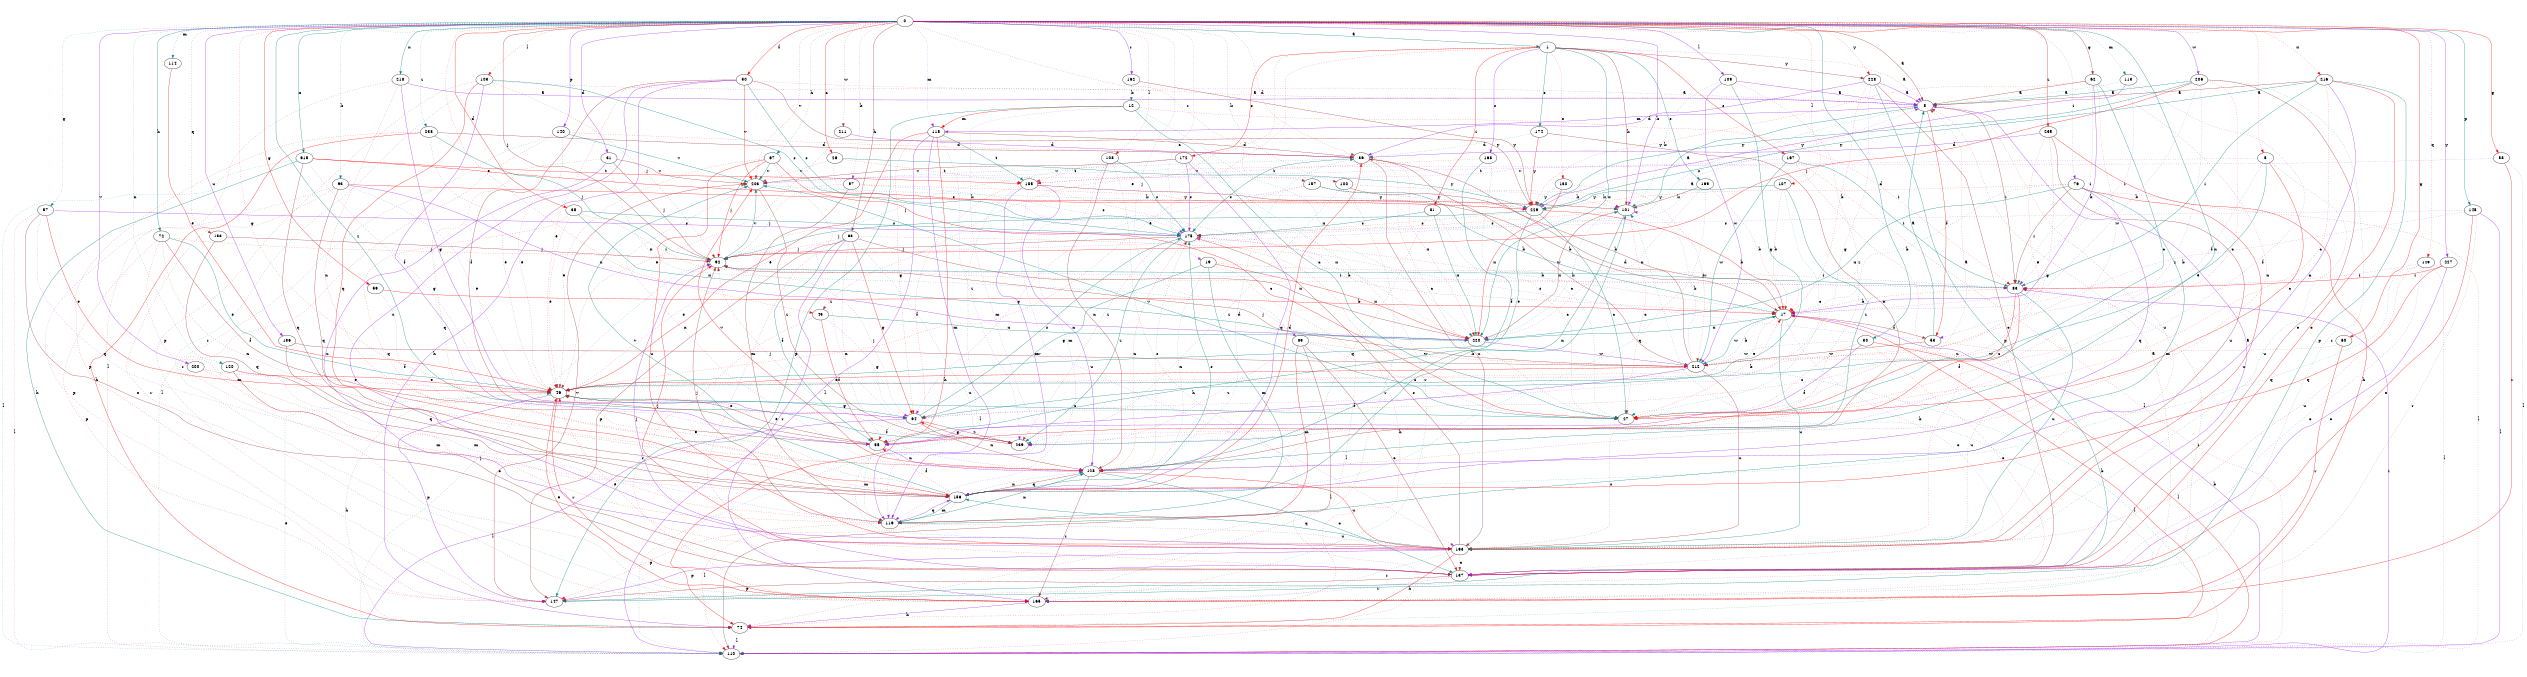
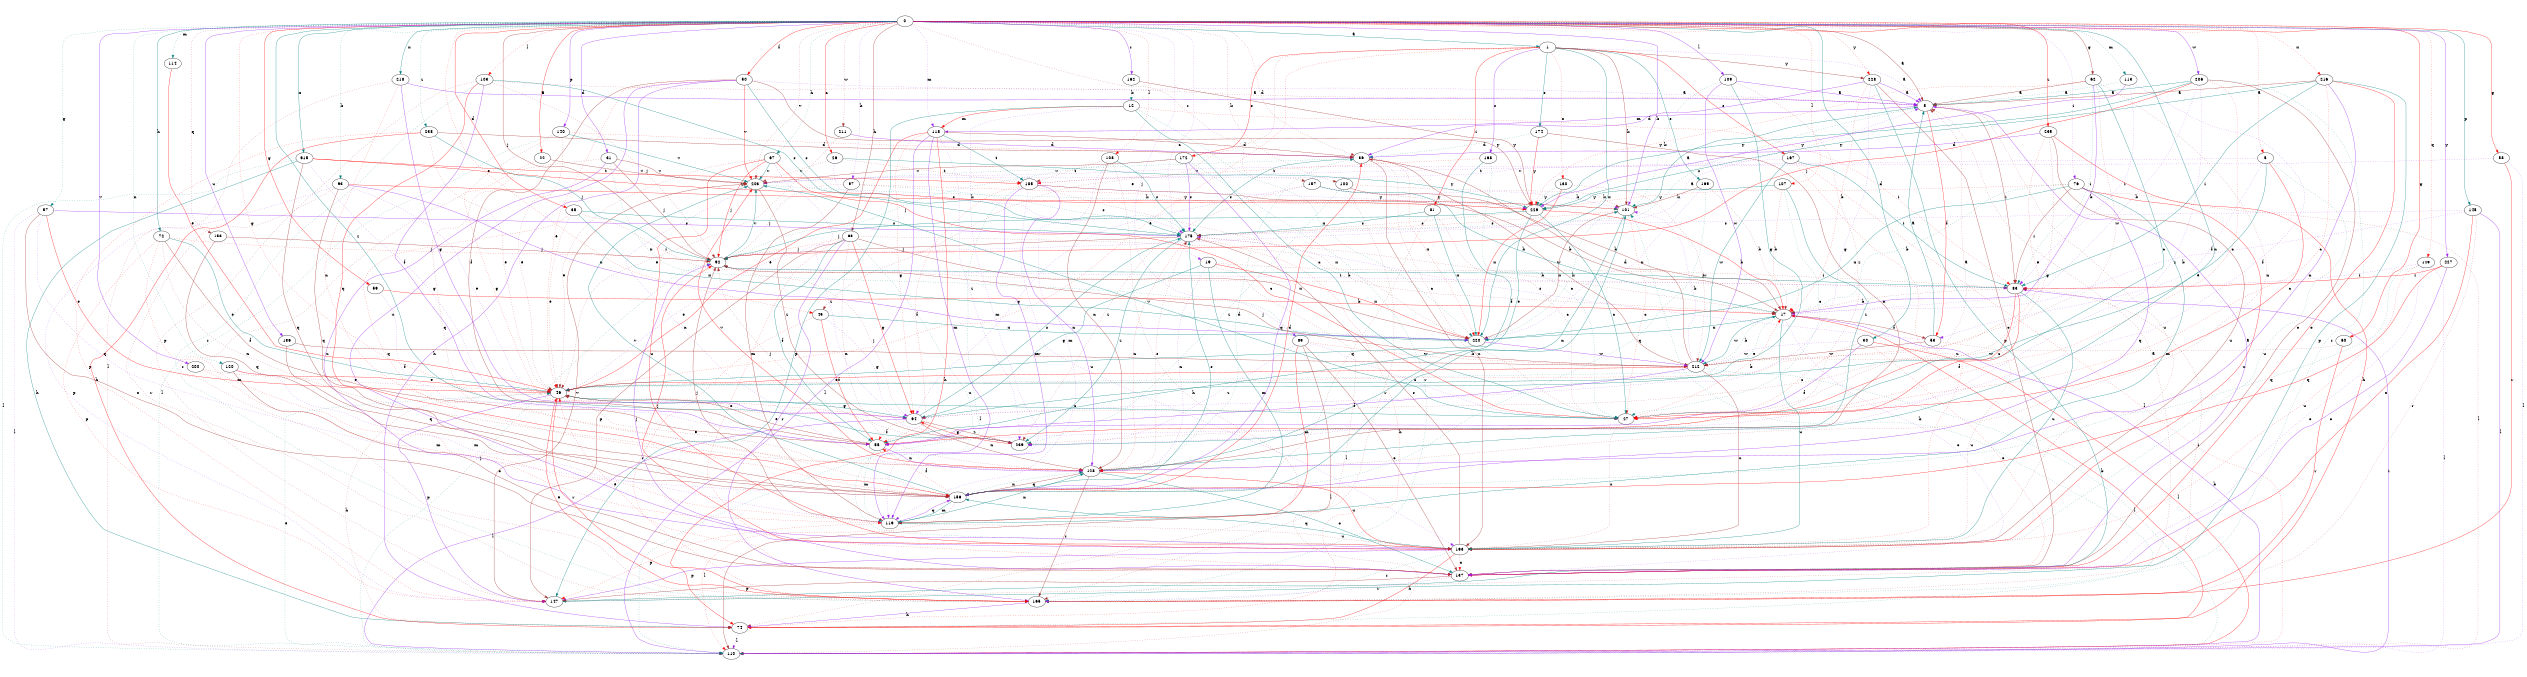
node "22": added
edge "17" -> "46": color brown -> teal
